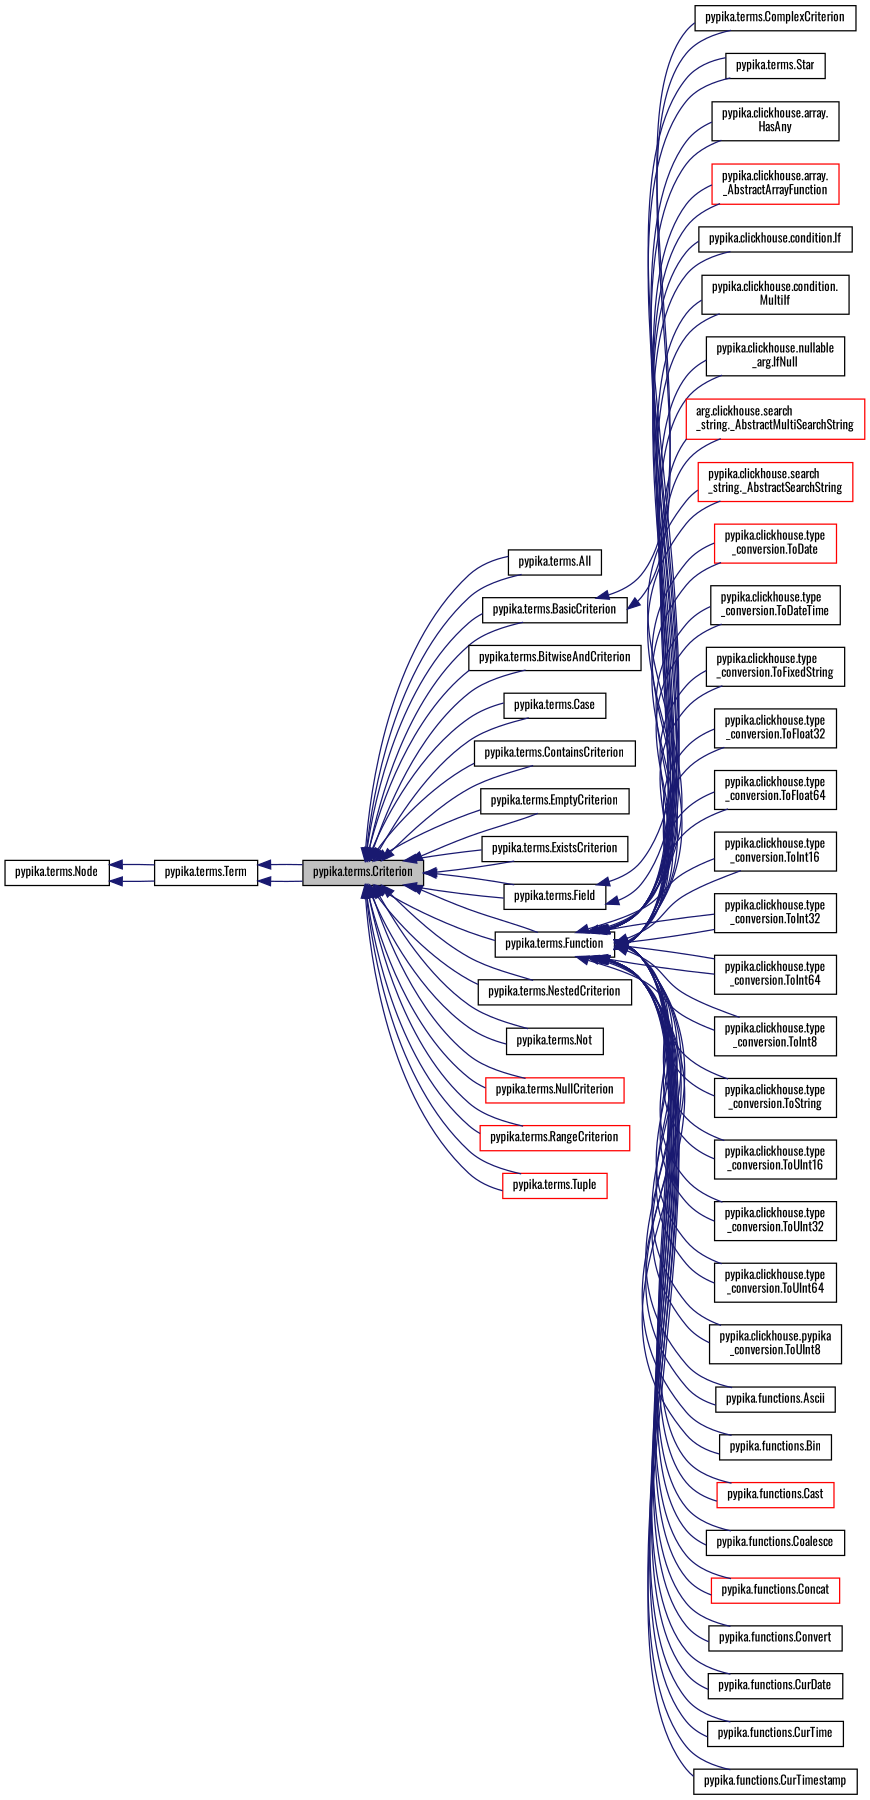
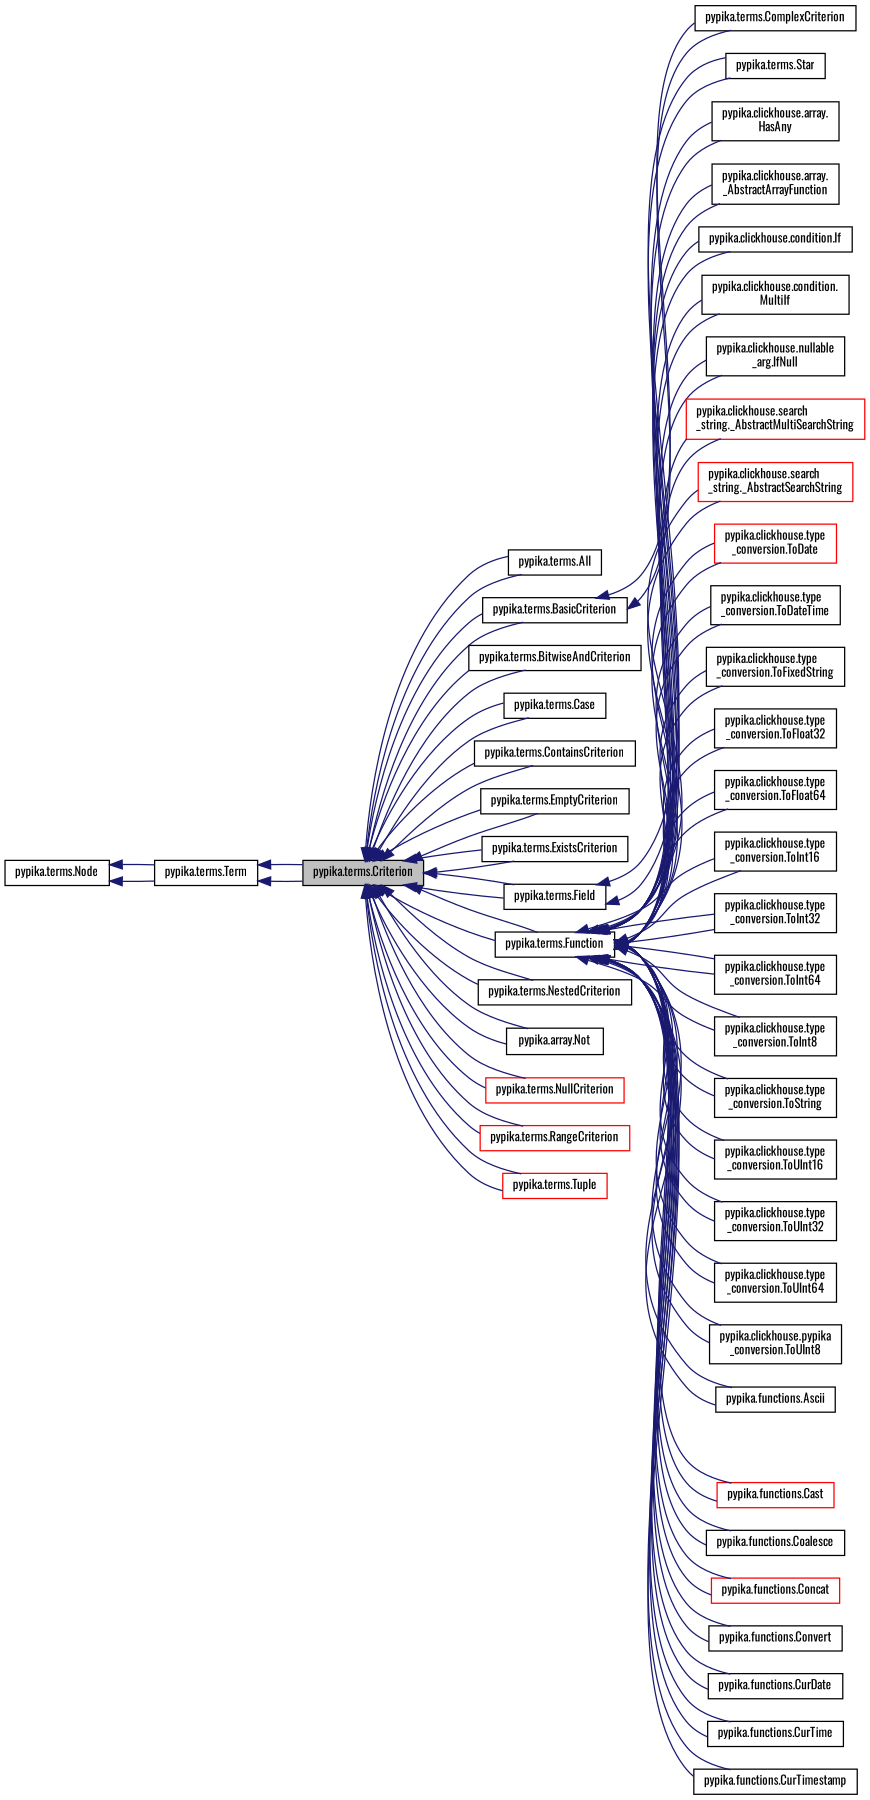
node "pypika.clickhouse.array. _AbstractArrayFunction": color red -> black
node "arg.clickhouse.search _string._AbstractMultiSearchString": label "arg.clickhouse.search _string._AbstractMultiSearchString" -> "pypika.clickhouse.search _string._AbstractMultiSearchString"
node "pypika.terms.Not": label "pypika.terms.Not" -> "pypika.array.Not"
node "pypika.functions.Bin": removed
